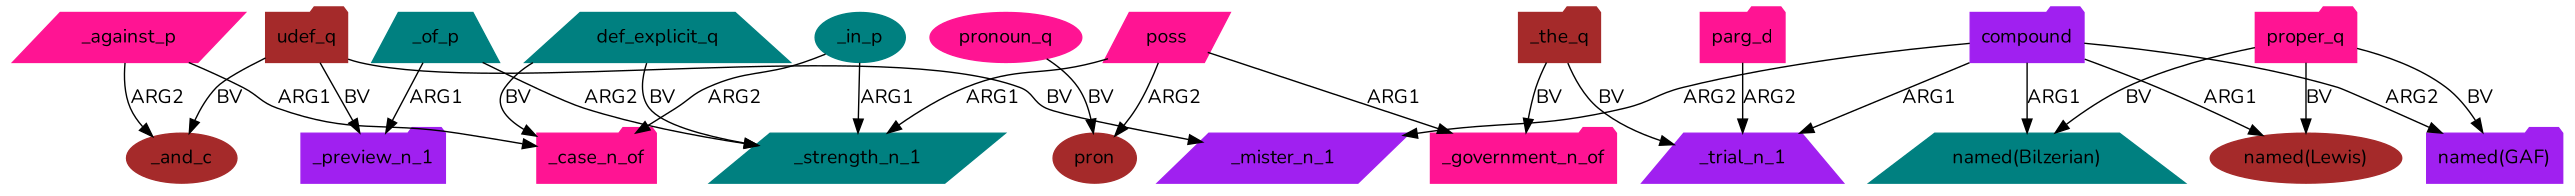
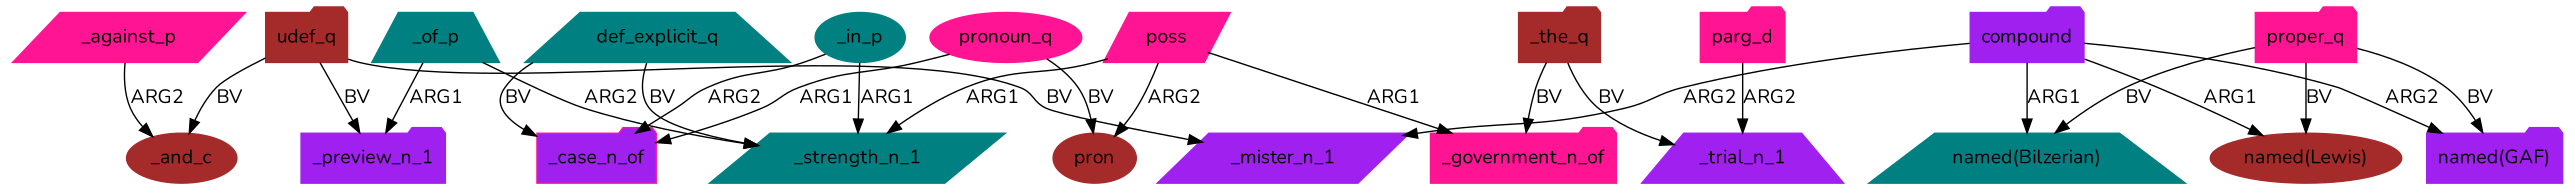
edge "compound" -> "_trial_n_1": removed, label "ARG1"
edge "_against_p" -> "_case_n_of": now "pronoun_q" -> "_case_n_of"
node "_case_n_of": fillcolor deeppink -> purple
